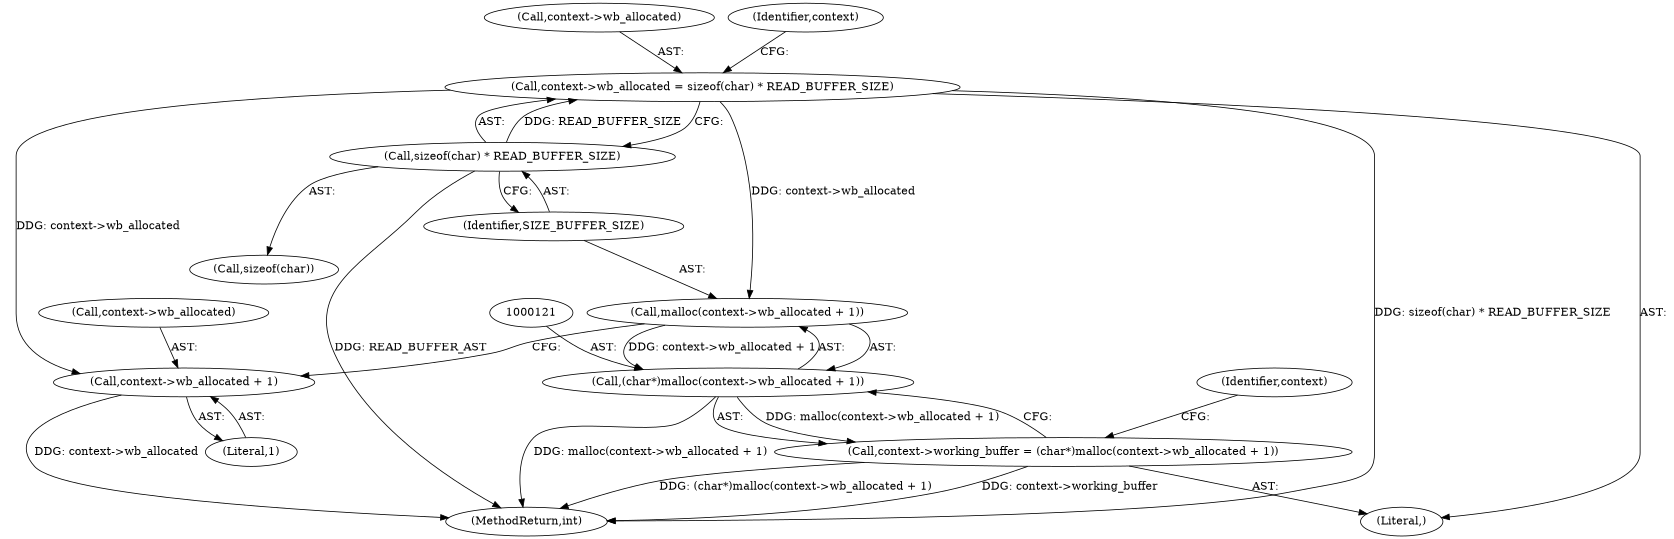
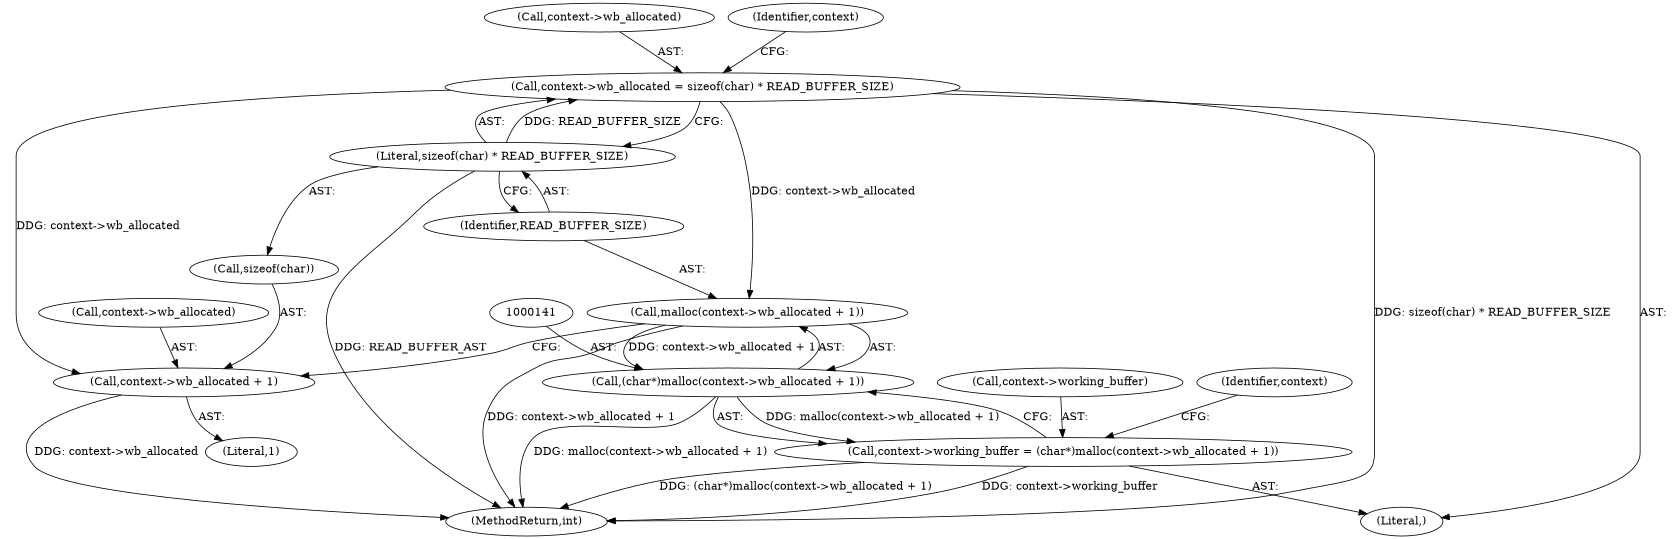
node "(Call,sizeof(char) * READ_BUFFER_SIZE)": label "(Call,sizeof(char) * READ_BUFFER_SIZE)" -> "(Literal,sizeof(char) * READ_BUFFER_SIZE)"
node "(Identifier,SIZE_BUFFER_SIZE)": label "(Identifier,SIZE_BUFFER_SIZE)" -> "(Identifier,READ_BUFFER_SIZE)"
node "1000121": label "1000121" -> "1000141"
edge "(Call,malloc(context->wb_allocated + 1))" -> "(MethodReturn,int)": added, label "DDG: context->wb_allocated + 1"
node "(Call,context->working_buffer)": added
edge "(Literal,1)" -> "(Call,context->wb_allocated + 1)": now "(Call,sizeof(char))" -> "(Call,context->wb_allocated + 1)"
